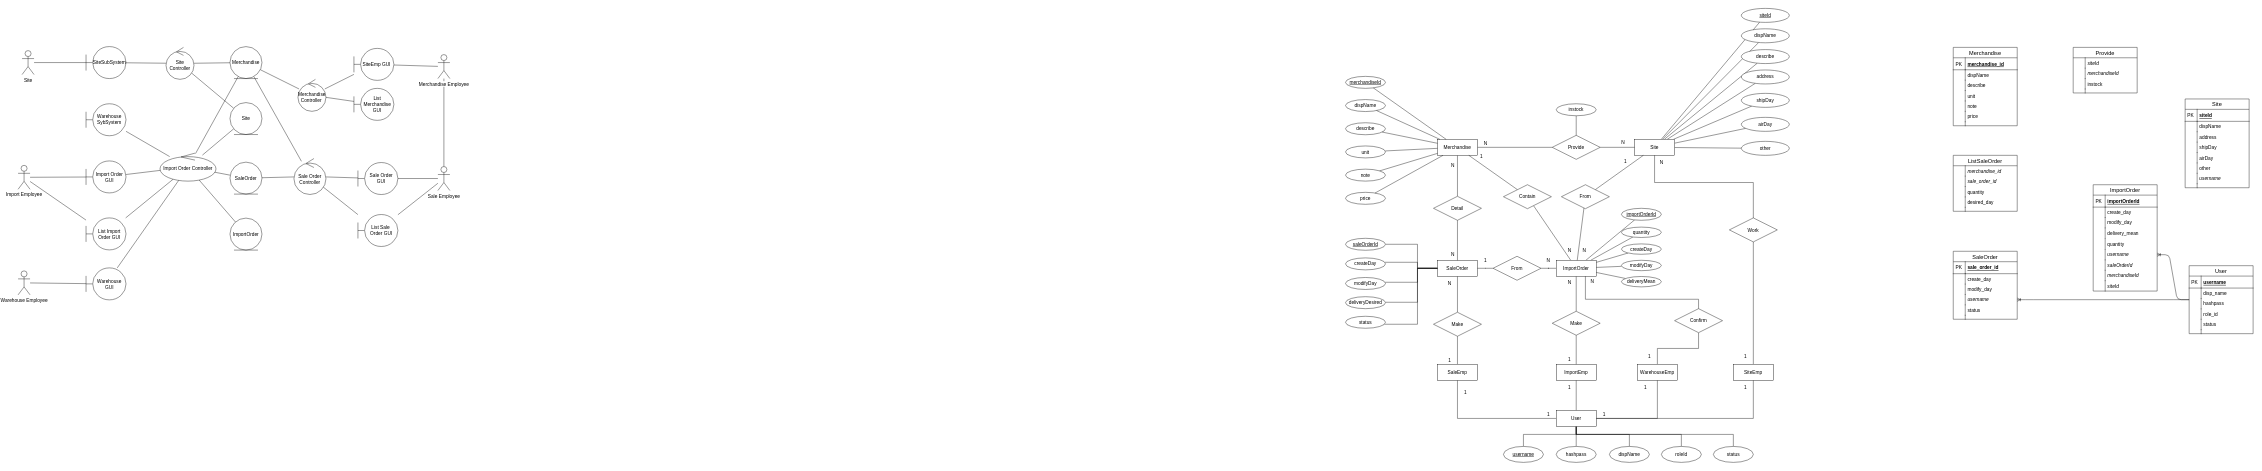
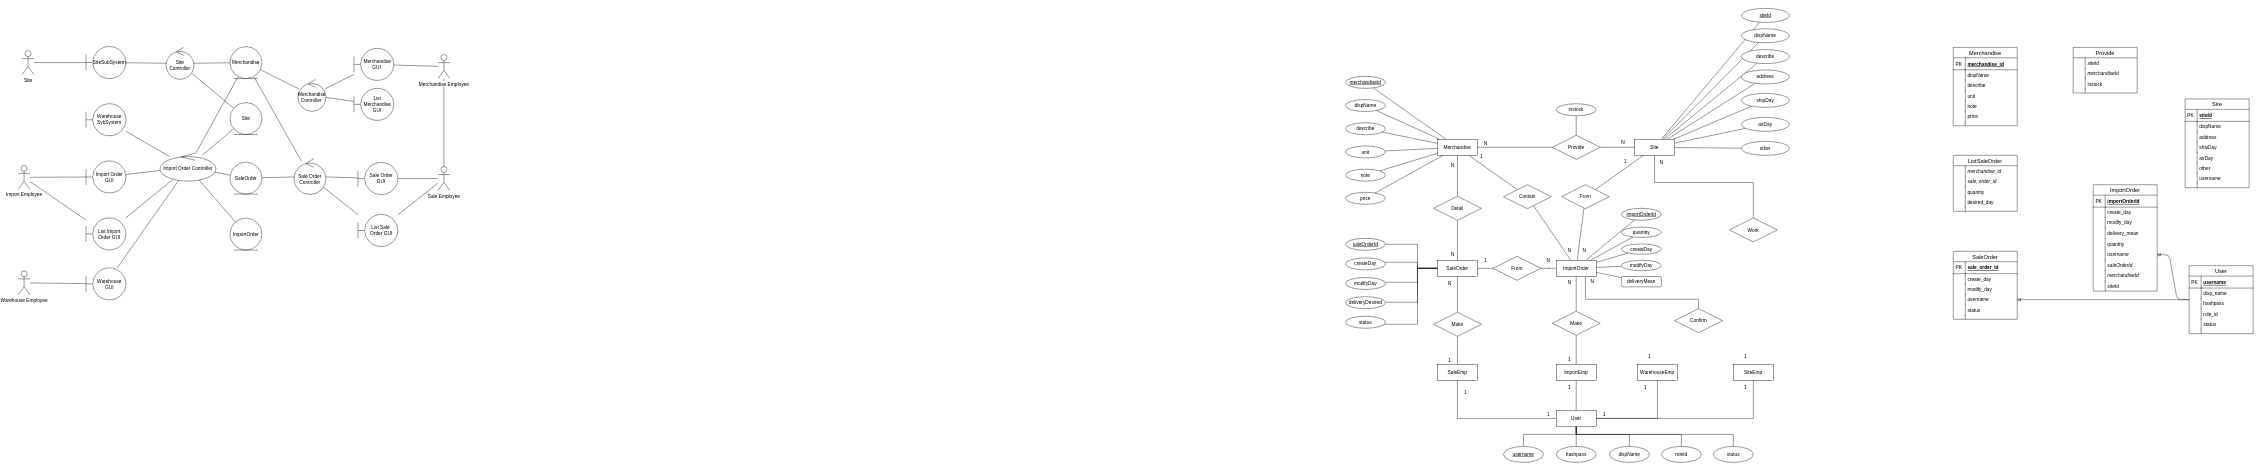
node "SiteEmp GUI": label "SiteEmp GUI" -> "Merchandise GUI"
node "deliveryMean": shape ellipse -> rounded rectangle
edge "Work" -- "SiteEmp": removed
edge "Confirm" -- "WarehouseEmp": removed
